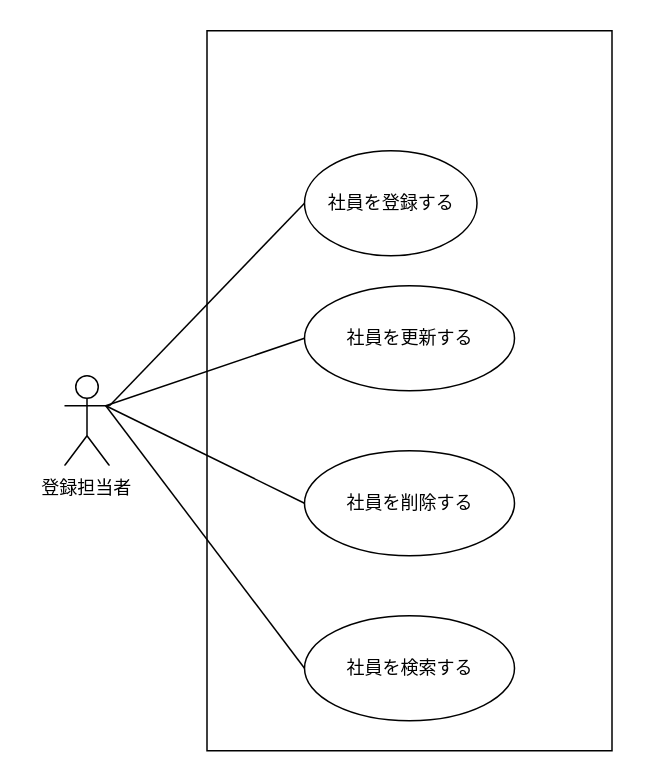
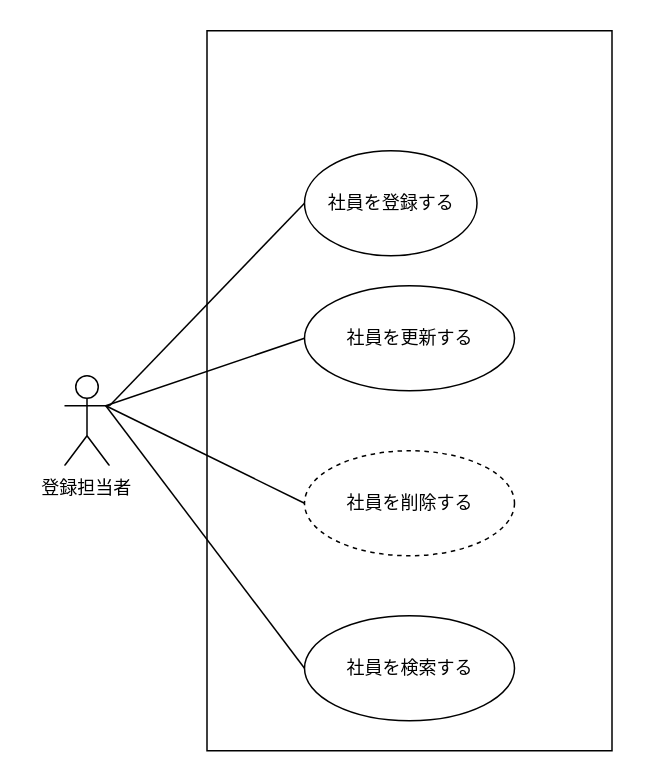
node "社員を削除する": style solid -> dashed
